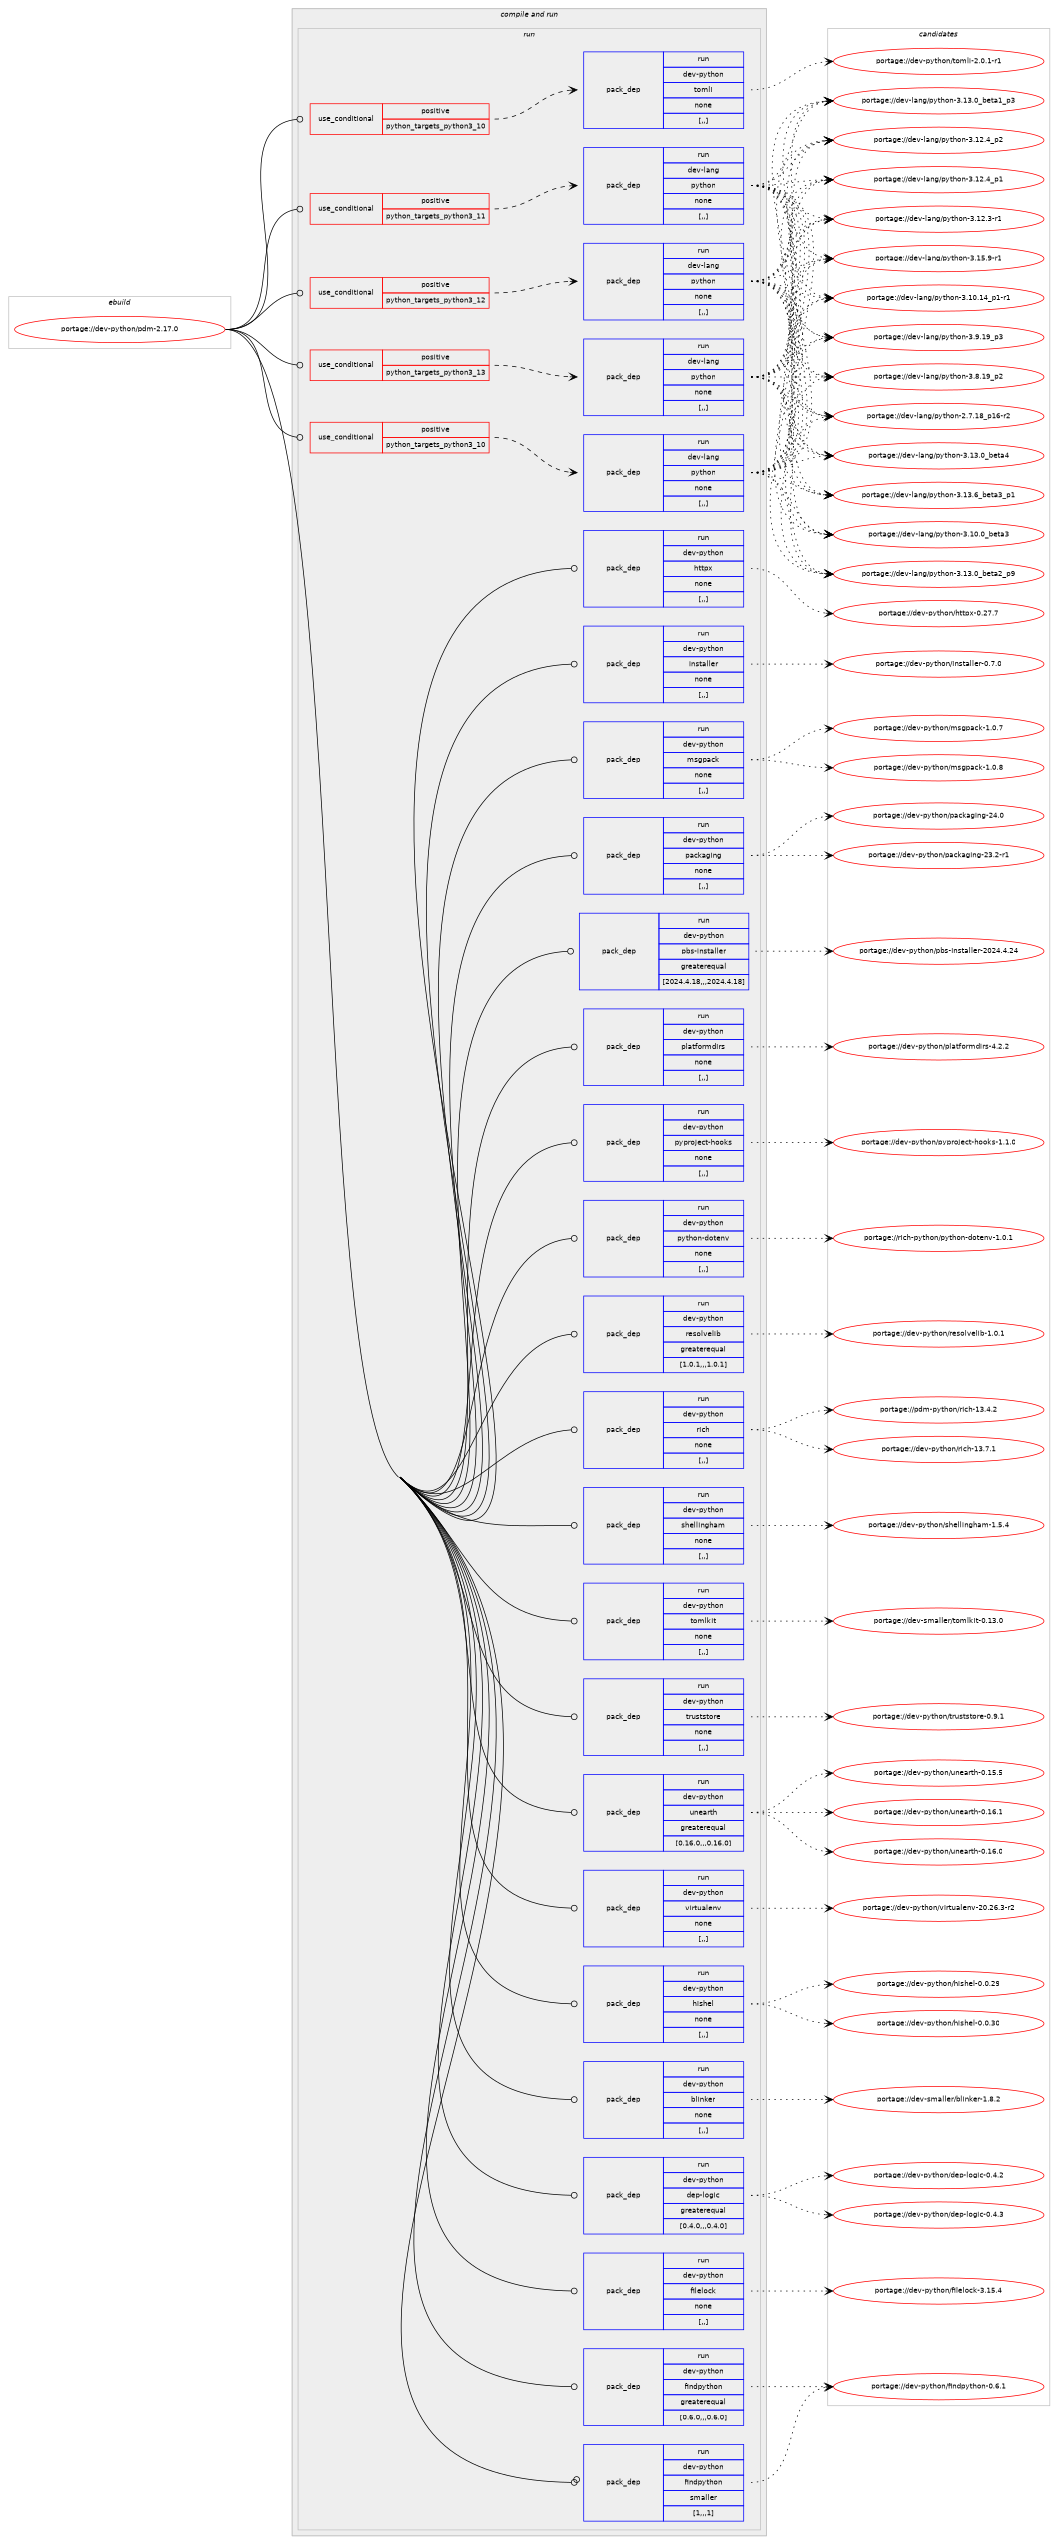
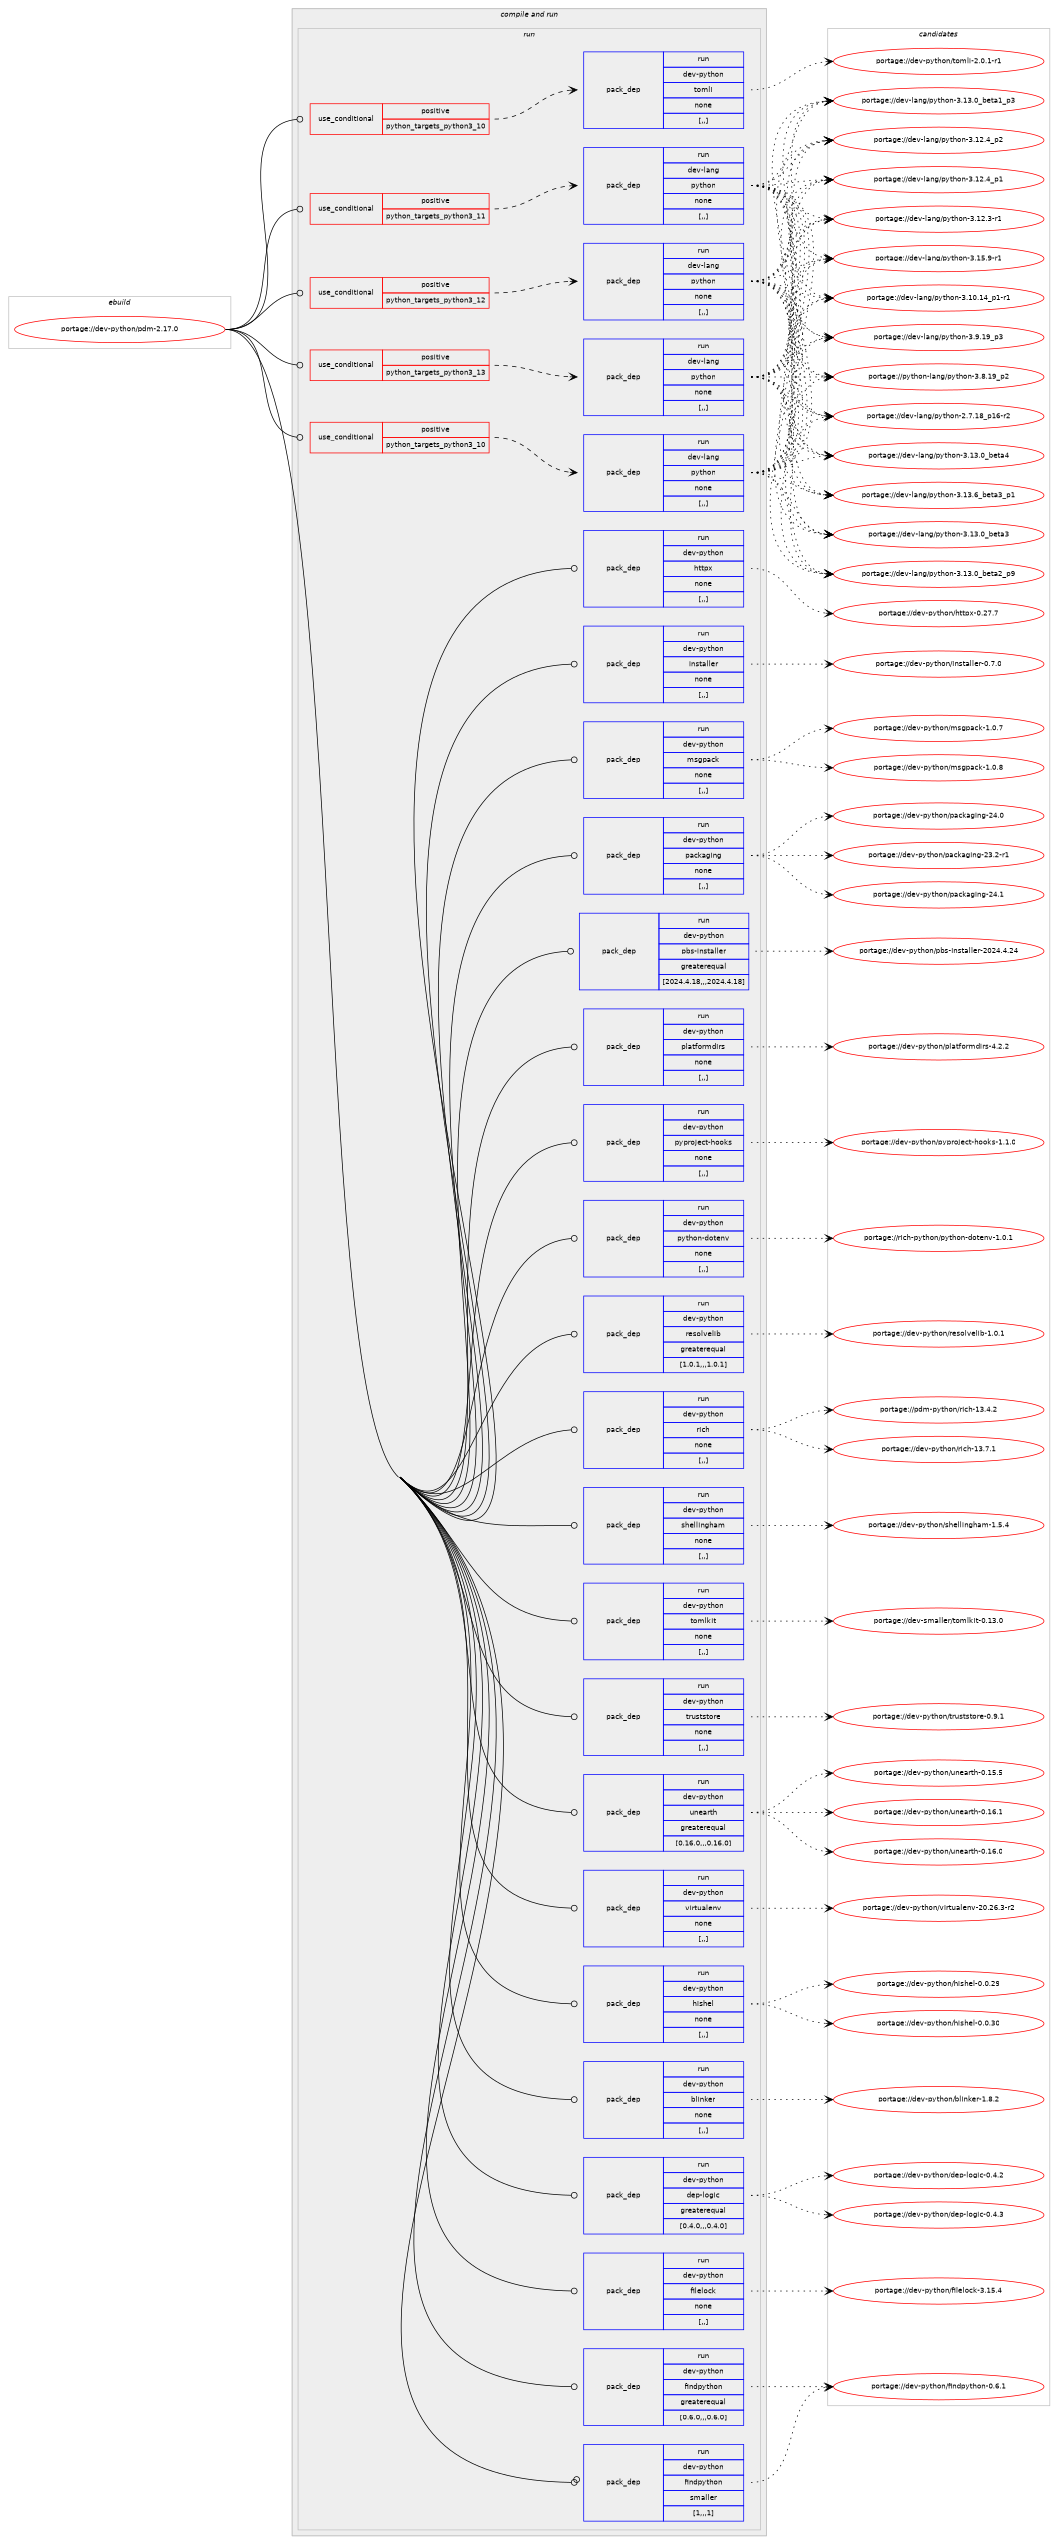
node "portage://dev-lang/python-3.8.19_p2": label "portage://dev-lang/python-3.8.19_p2" -> "portage://python-lang/python-3.8.19_p2"
node "portage://dev-lang/python-3.10.0_beta3": label "portage://dev-lang/python-3.10.0_beta3" -> "portage://dev-lang/python-3.13.0_beta3"
node "portage://dev-python/packaging-24.1": added
node "portage://dev-smaller/blinker-1.8.2": label "portage://dev-smaller/blinker-1.8.2" -> "portage://dev-python/blinker-1.8.2"
